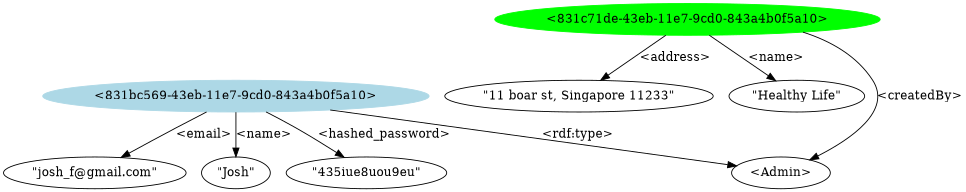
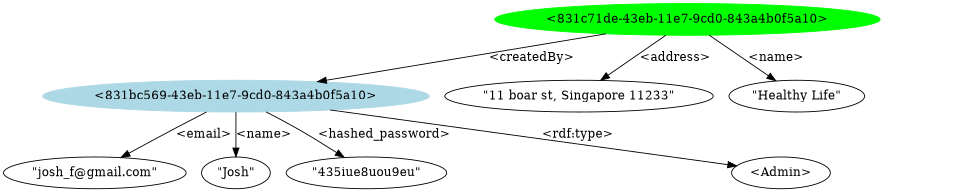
edge "<831c71de-43eb-11e7-9cd0-843a4b0f5a10>" -> "<Admin>": now "<831c71de-43eb-11e7-9cd0-843a4b0f5a10>" -> "<831bc569-43eb-11e7-9cd0-843a4b0f5a10>"
